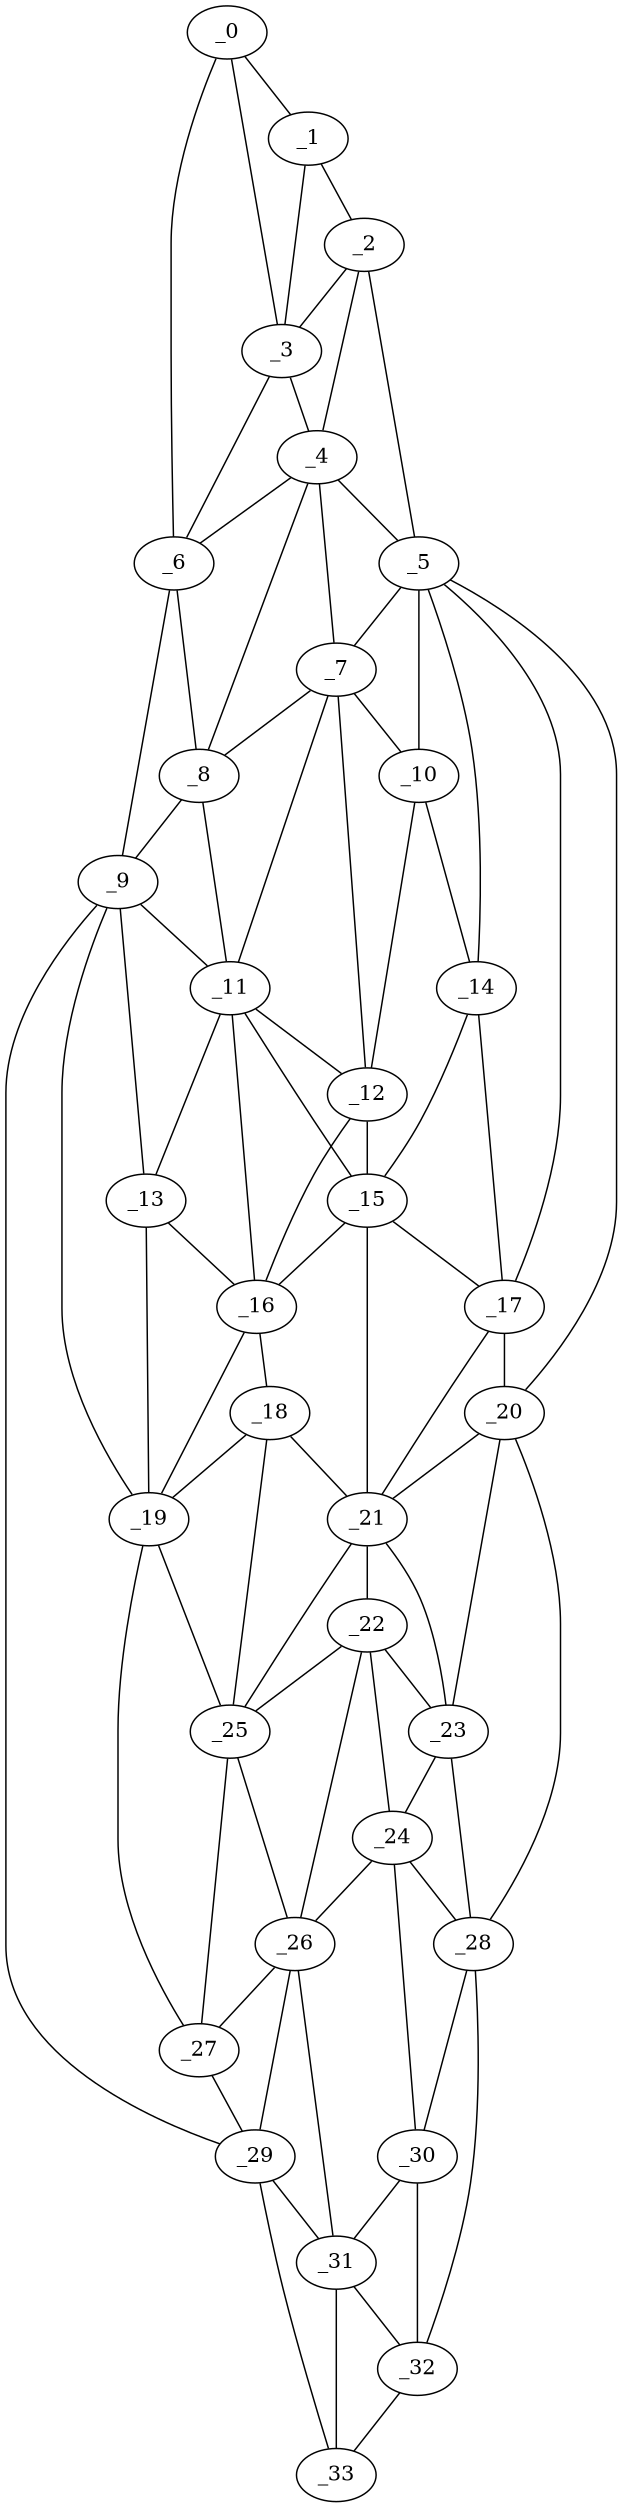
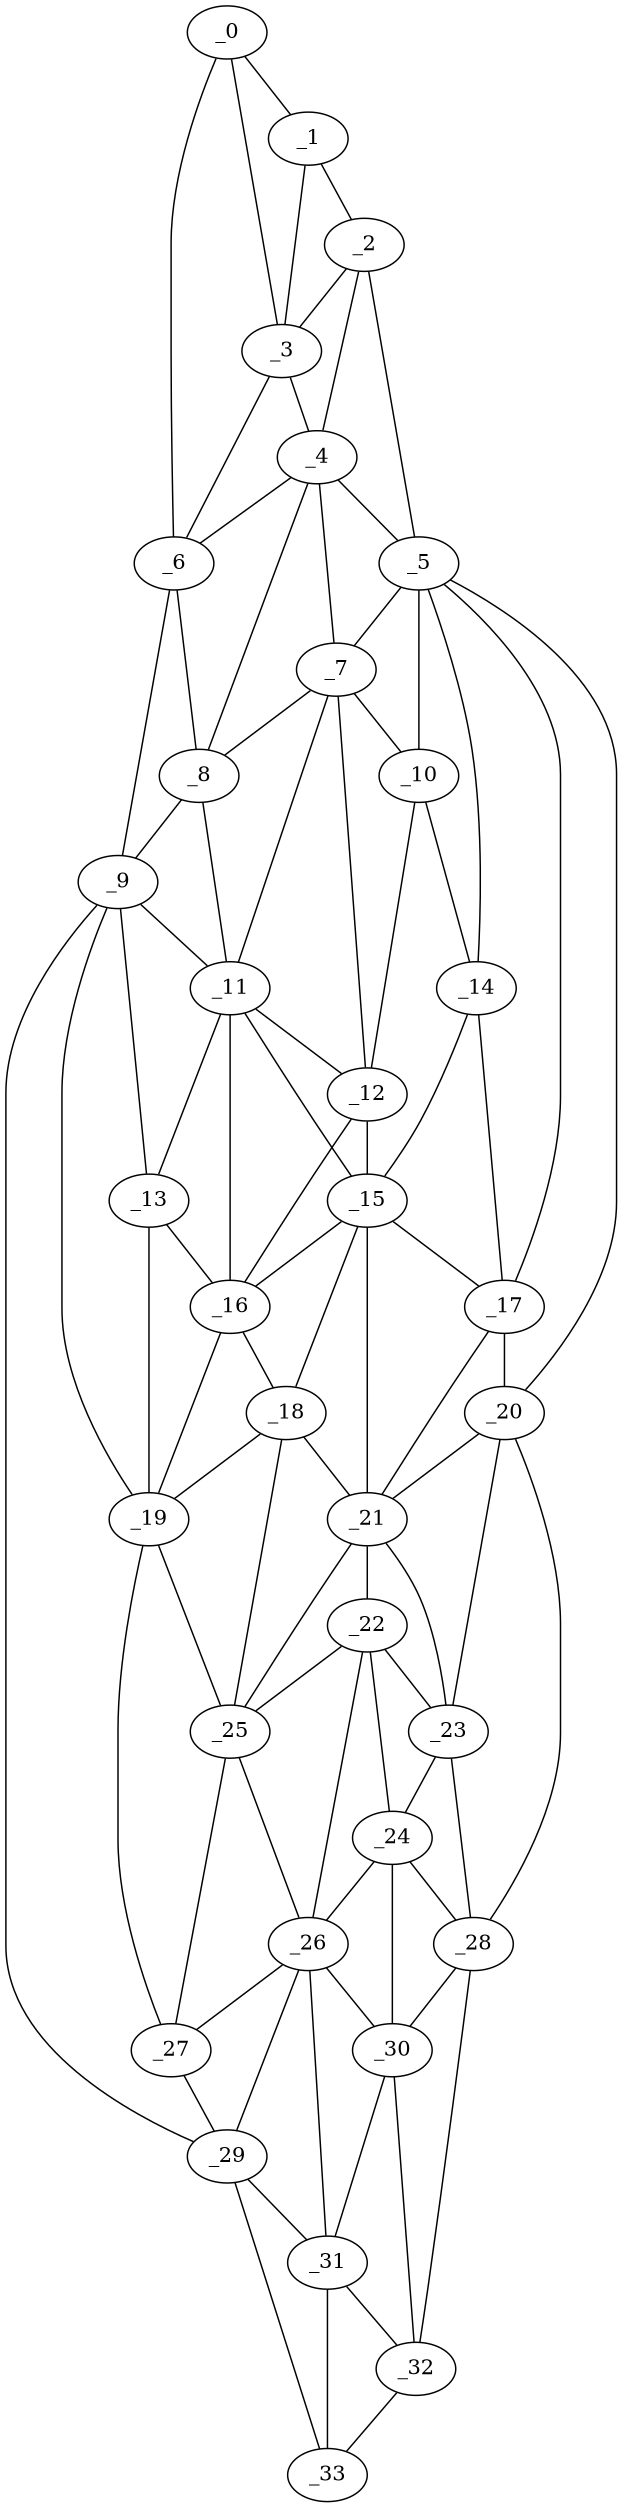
edge "_15" -- "_18": added
edge "_26" -- "_30": added
